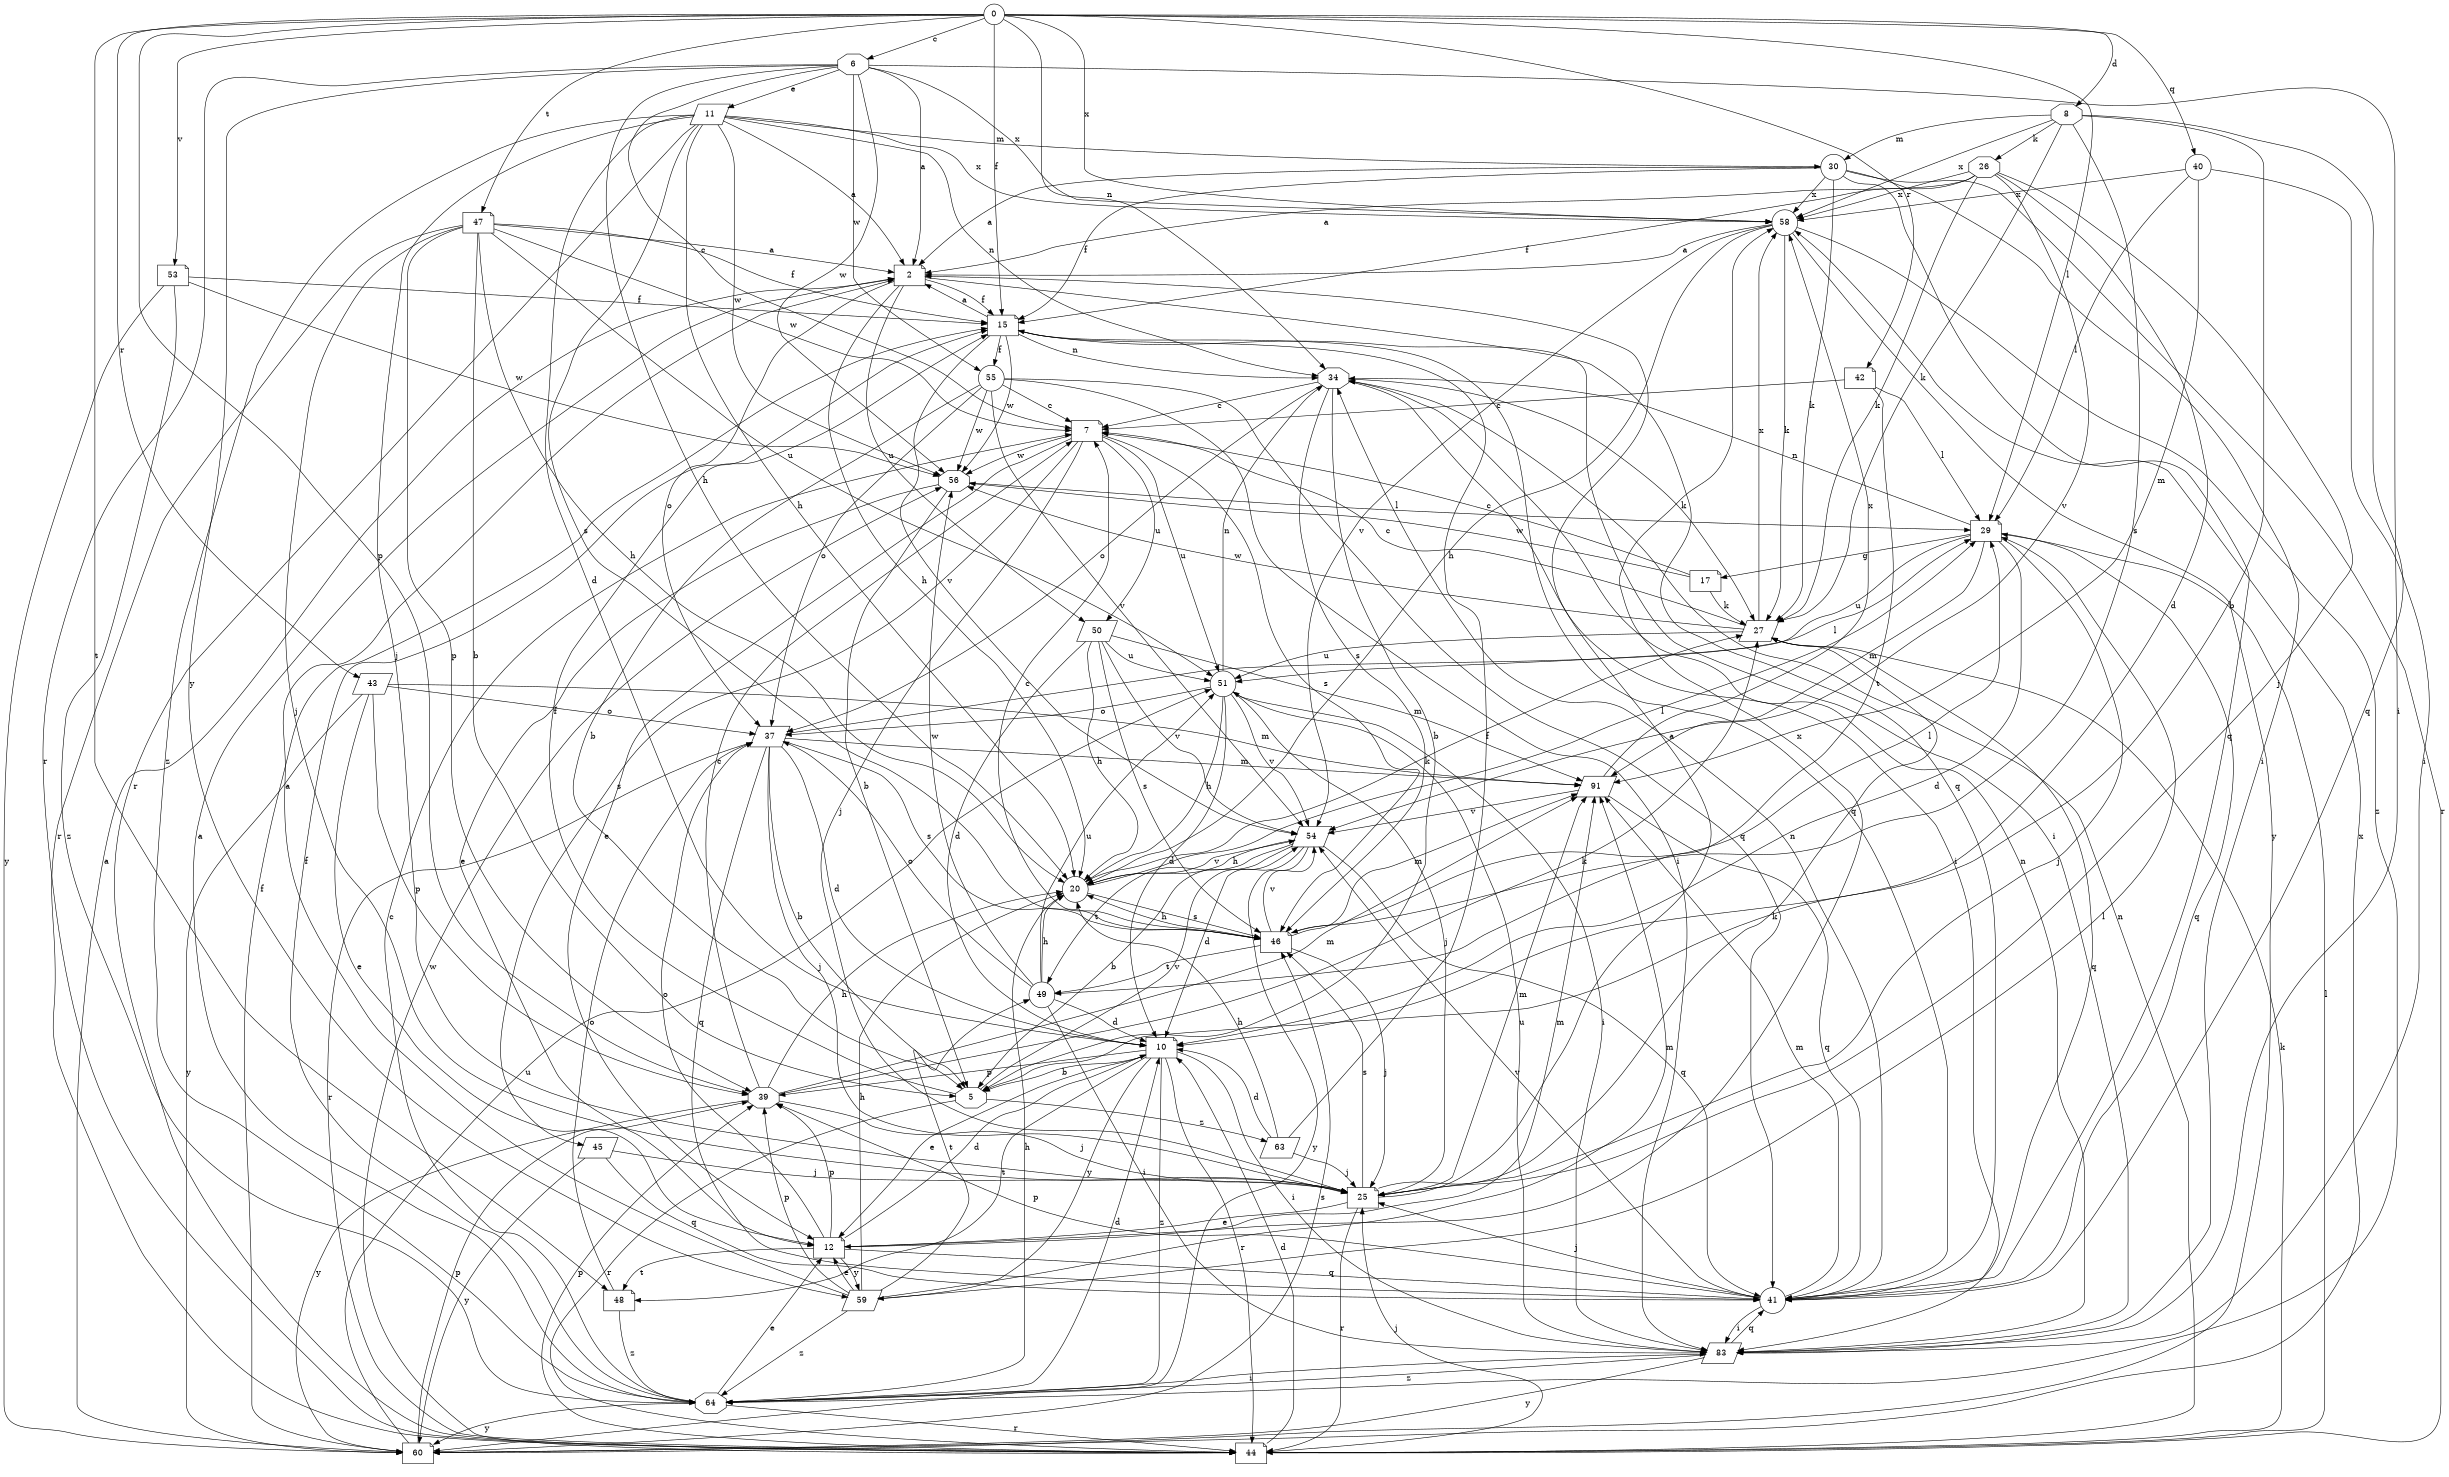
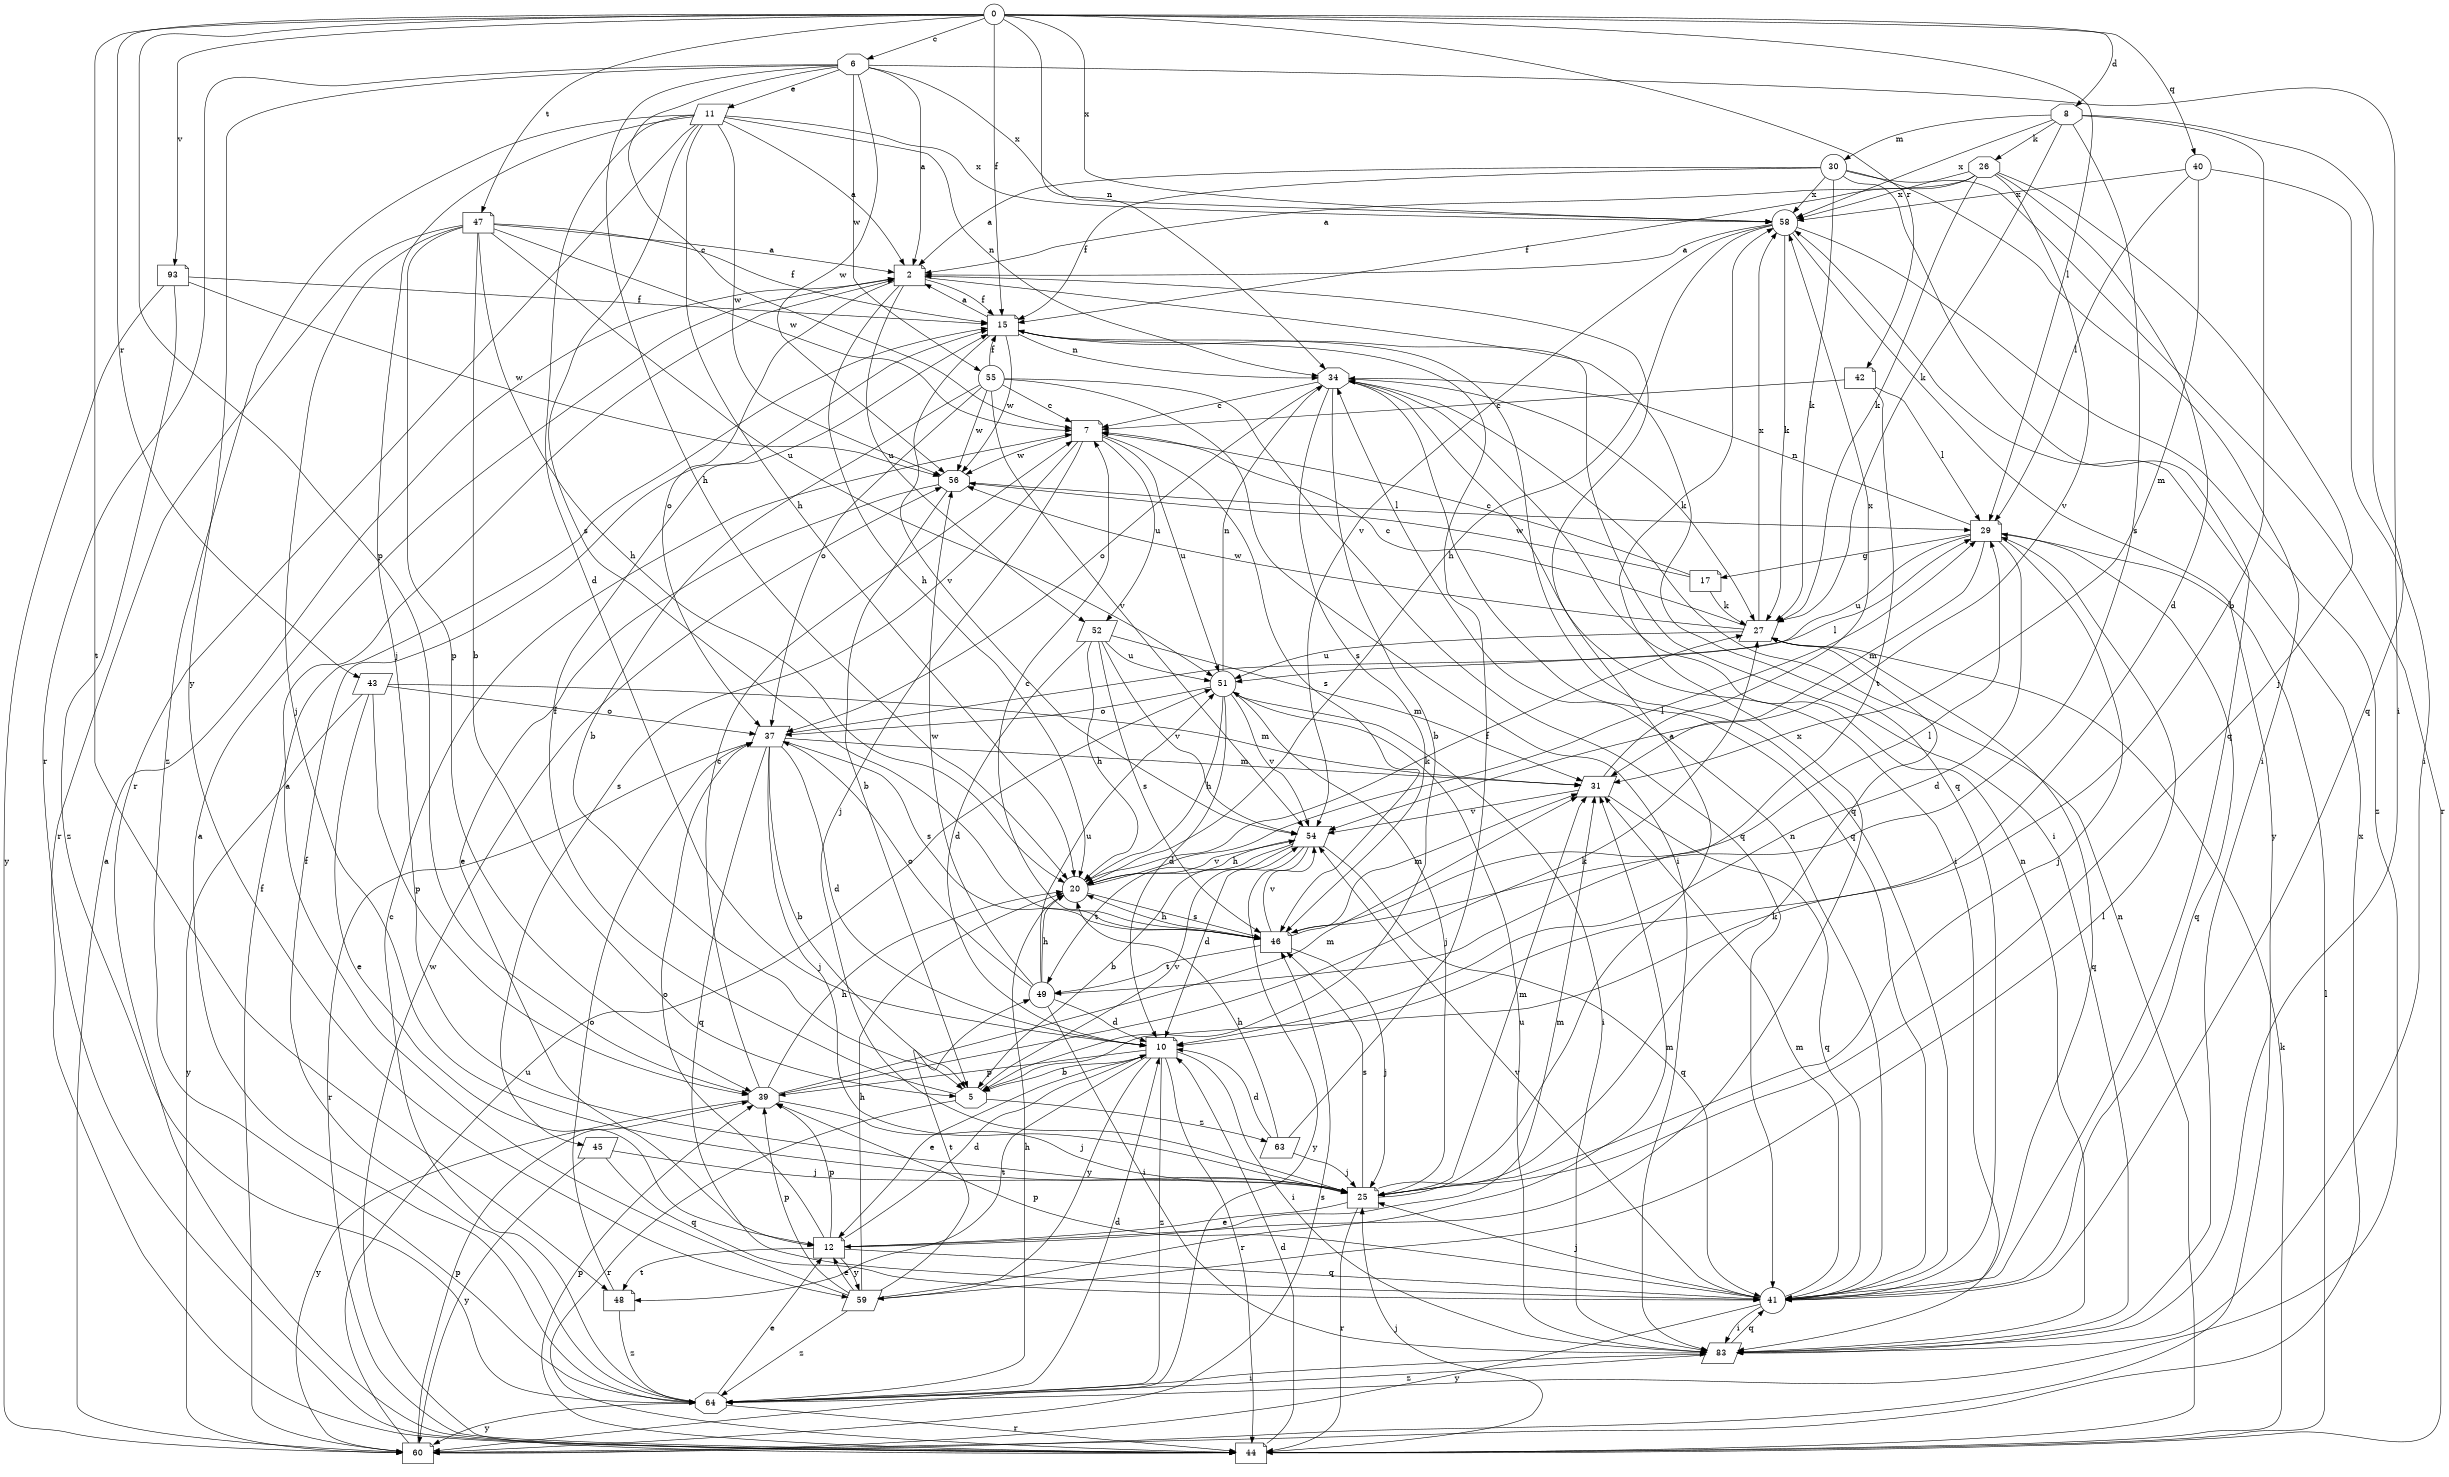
edge "11" -> "30": removed, label "m"
node "53": label "53" -> "93"
edge "15" -> "55": reversed
node "50": label "50" -> "52"
edge "7" -> "12": removed, label "e"
edge "34" -> "41": added, label "q"
node "91": label "91" -> "31"
edge "83" -> "60": now "41" -> "60"
